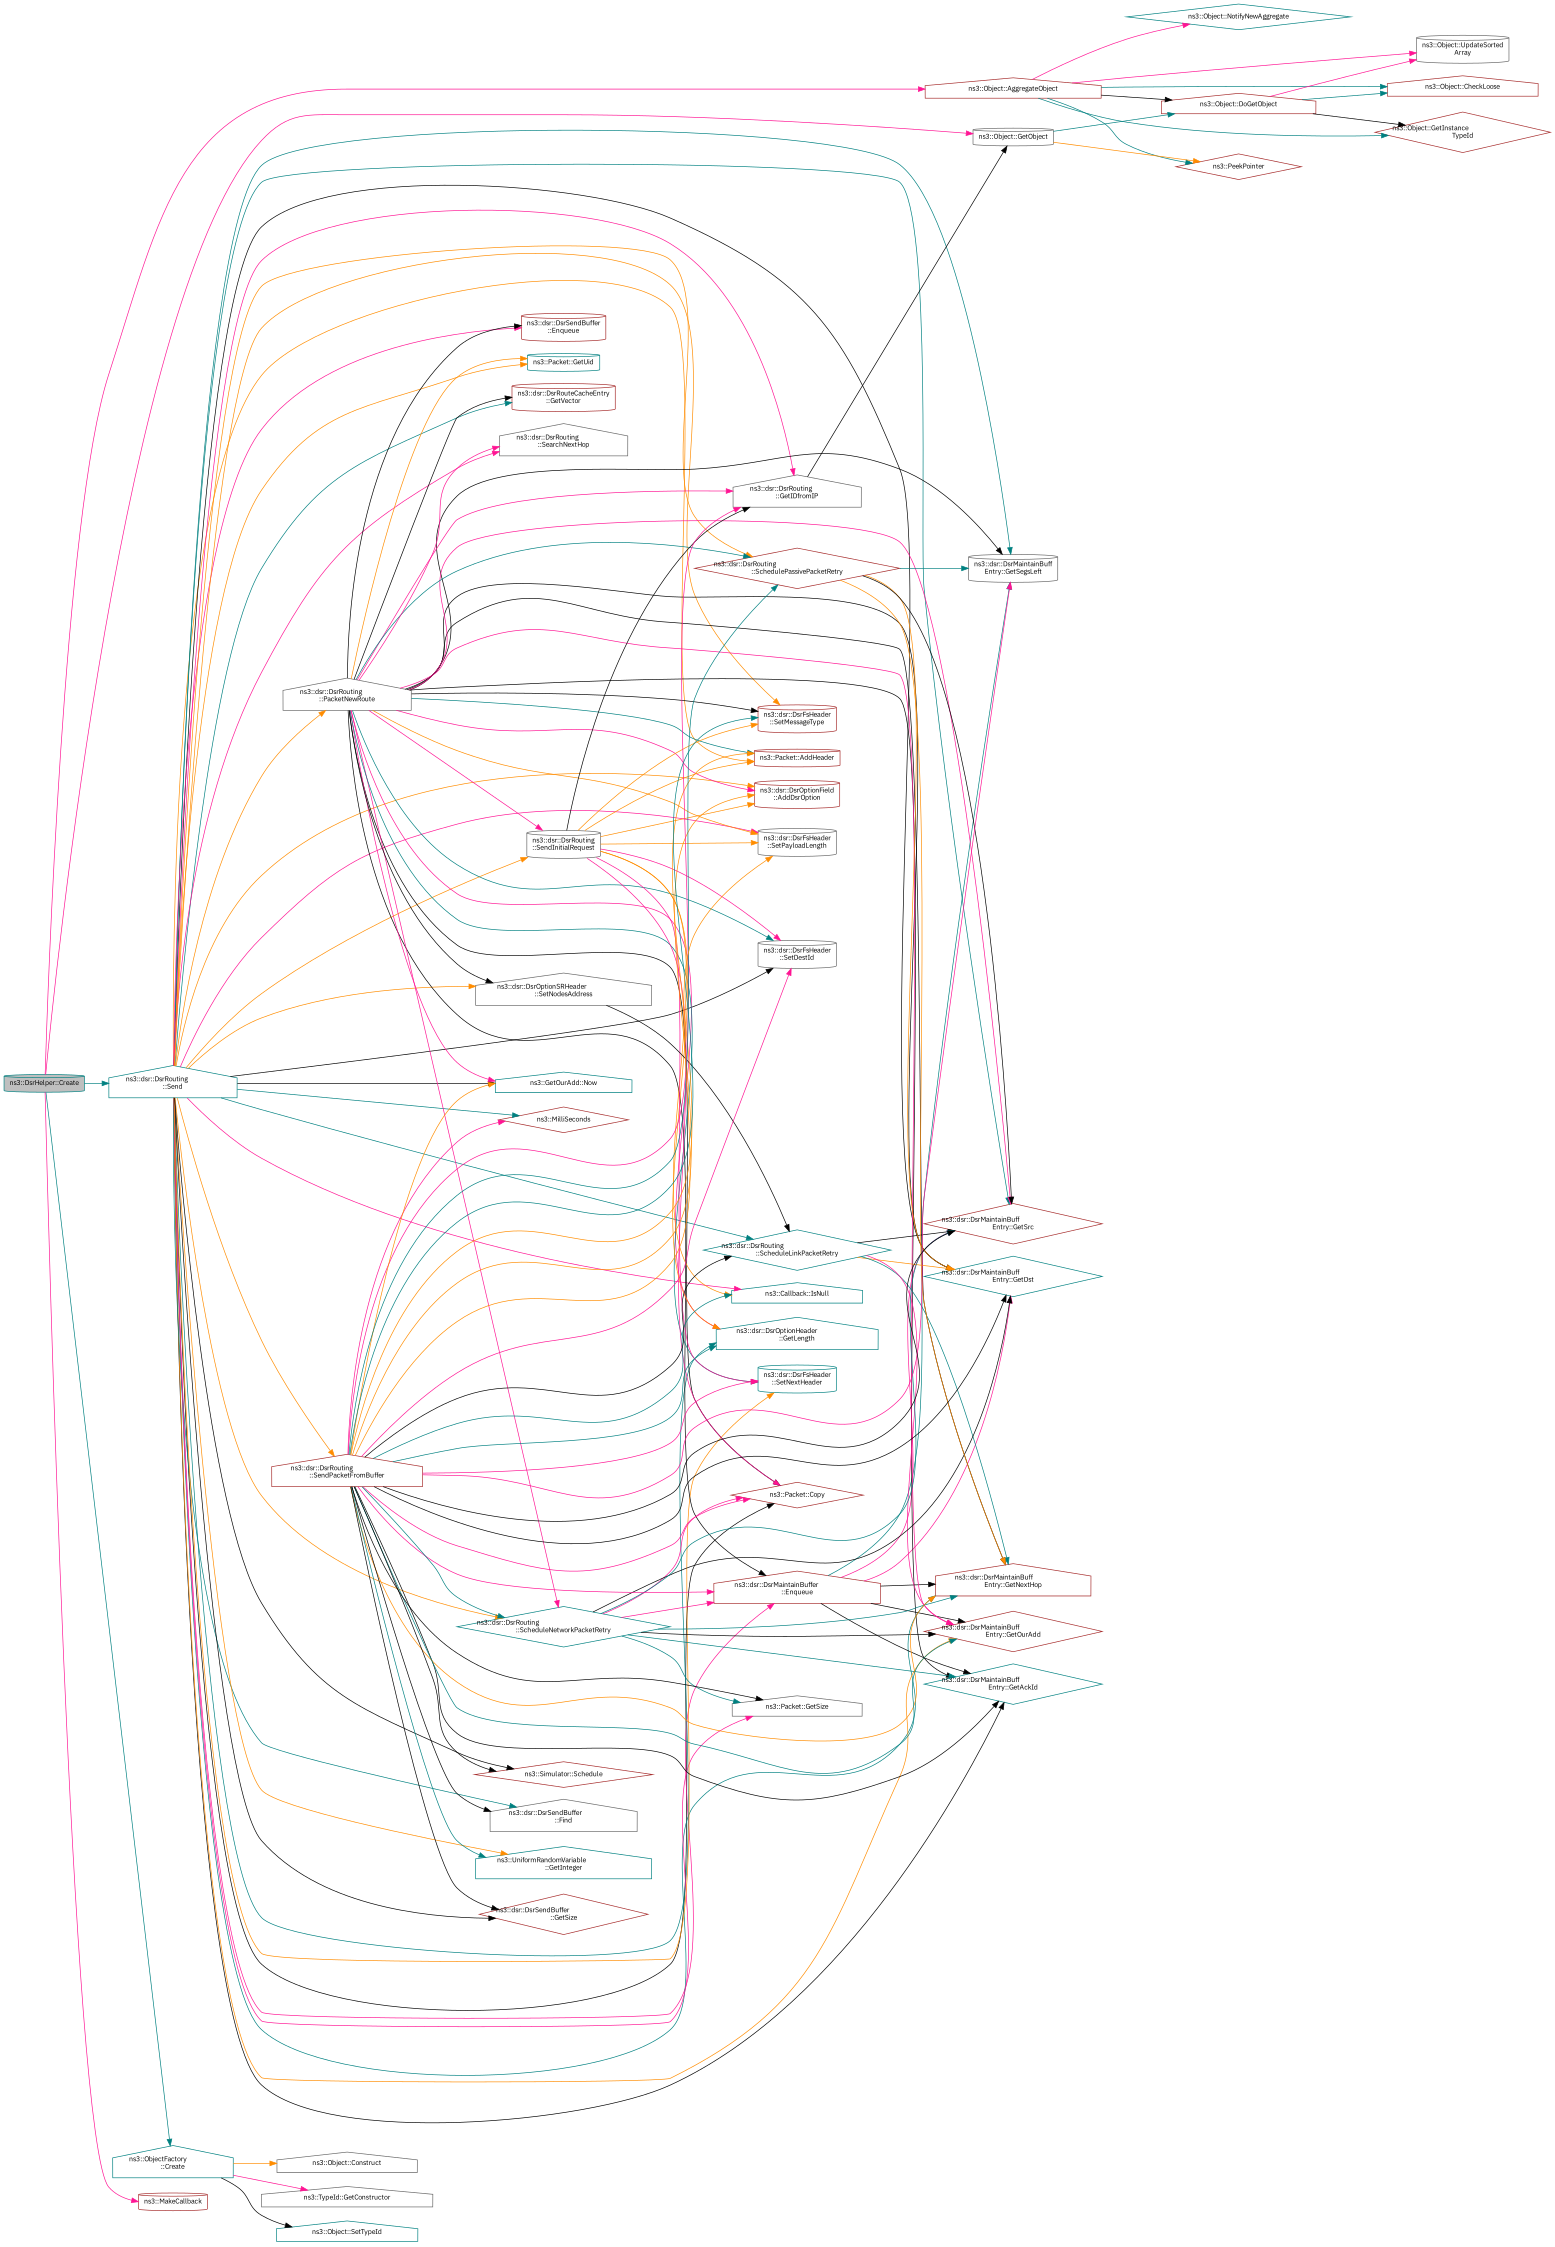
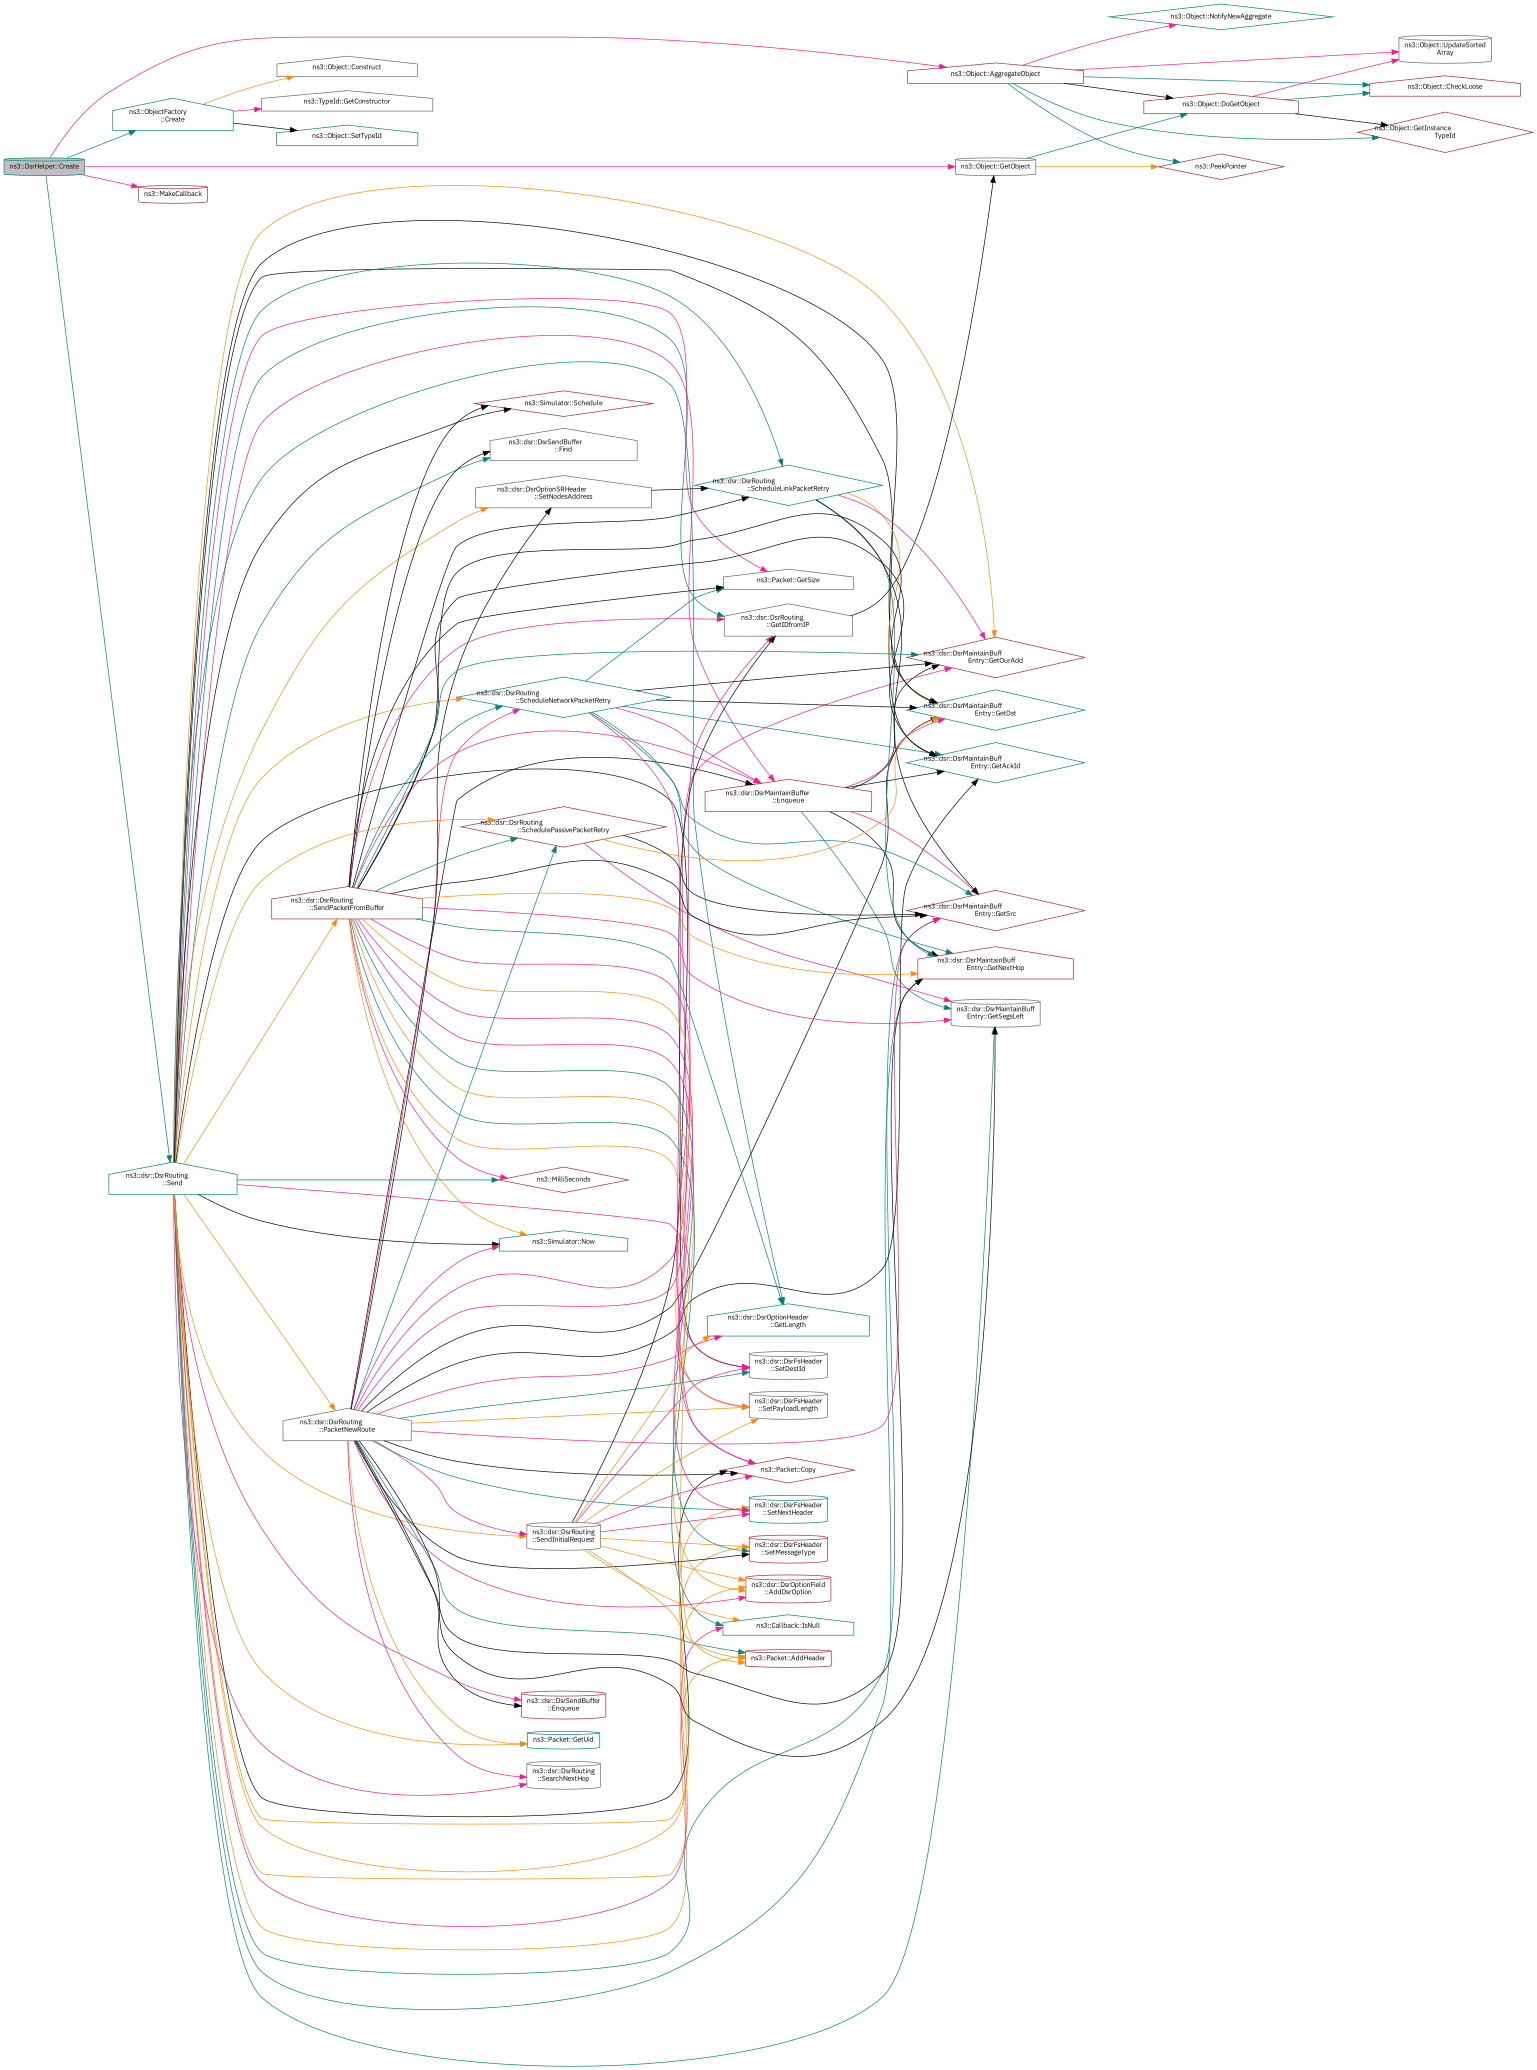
edge "ns3::dsr::DsrRouting ::Send" -> "ns3::dsr::DsrRouting ::GetIDfromIP": color deeppink -> teal
node "ns3::dsr::DsrRouteCacheEntry ::GetVector": removed
node "ns3::dsr::DsrRouting ::SearchNextHop": shape house -> cylinder
edge "ns3::dsr::DsrRouting ::SchedulePassivePacketRetry" -> "ns3::dsr::DsrMaintainBuff Entry::GetSegsLeft": color teal -> deeppink
edge "ns3::dsr::DsrRouting ::SchedulePassivePacketRetry" -> "ns3::dsr::DsrMaintainBuff Entry::GetNextHop": removed
node "ns3::GetOurAdd::Now": label "ns3::GetOurAdd::Now" -> "ns3::Simulator::Now"
node "ns3::UniformRandomVariable ::GetInteger": removed
node "ns3::dsr::DsrSendBuffer ::GetSize": removed
